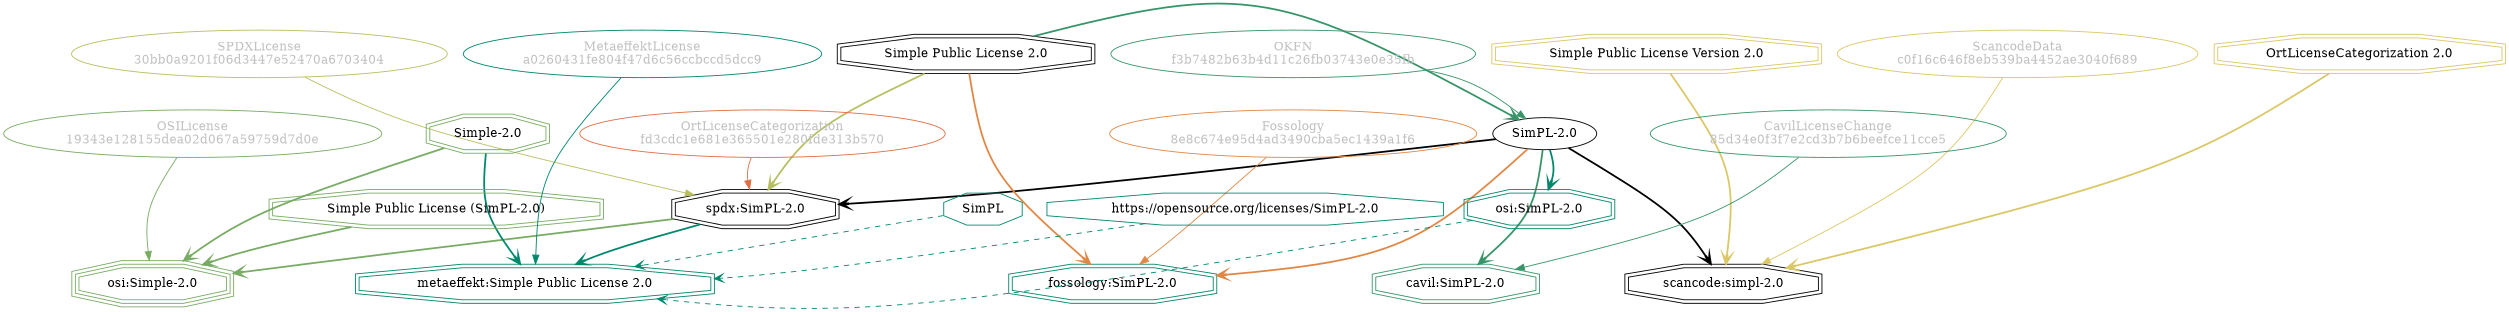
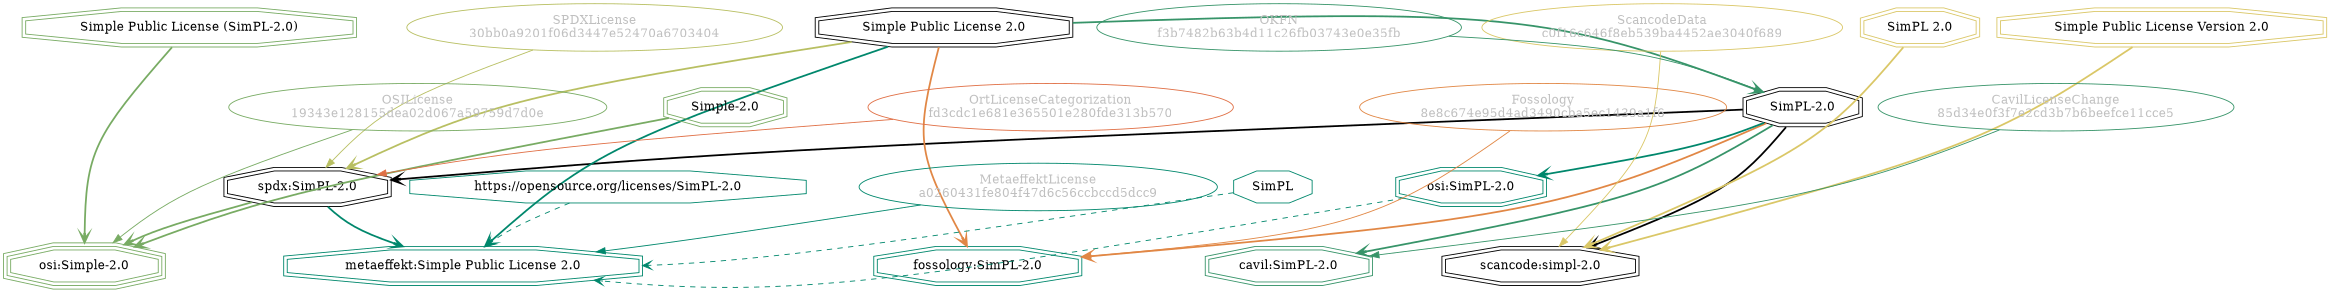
node "OrtLicenseCategorization 2.0": label "OrtLicenseCategorization 2.0" -> "SimPL 2.0"
node "SimPL-2.0": shape ellipse -> doubleoctagon
edge "Simple-2.0" -> "metaeffekt:Simple Public License 2.0": now "Simple Public License 2.0" -> "metaeffekt:Simple Public License 2.0"
